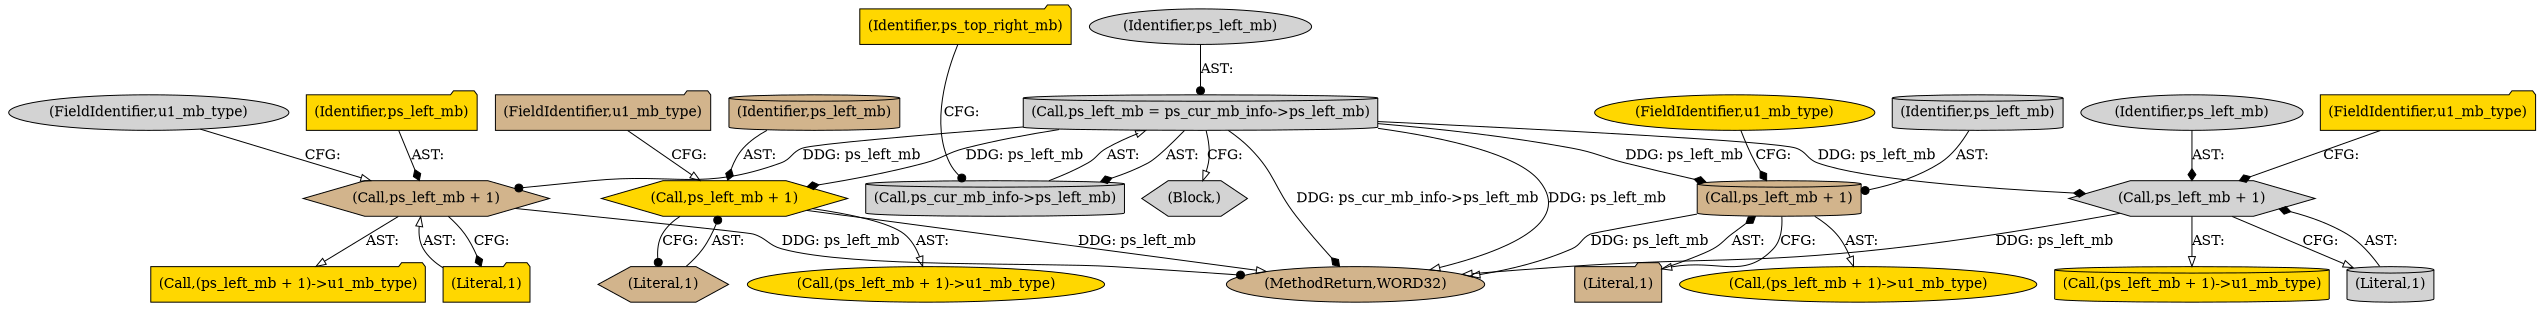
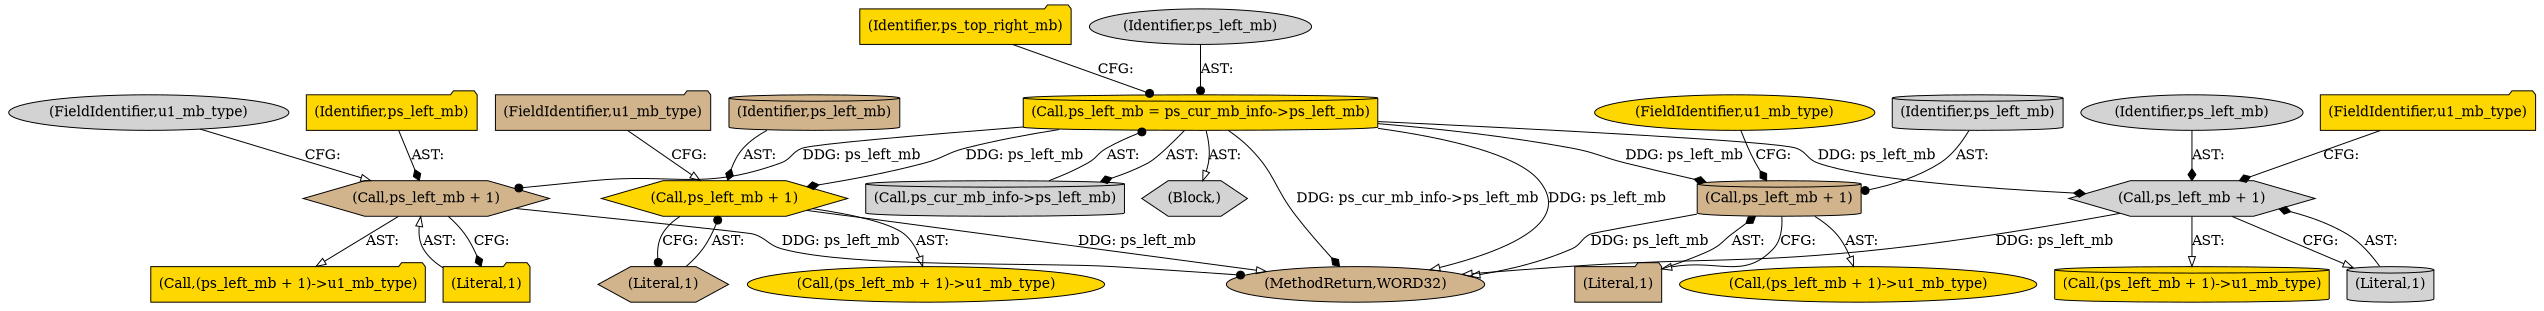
edge "(Identifier,ps_top_right_mb)" -> "(Call,ps_cur_mb_info->ps_left_mb)": now "(Identifier,ps_top_right_mb)" -> "(Call,ps_left_mb = ps_cur_mb_info->ps_left_mb)"
node "(Call,ps_left_mb = ps_cur_mb_info->ps_left_mb)": fillcolor lightgrey -> gold
edge "(Call,ps_left_mb = ps_cur_mb_info->ps_left_mb)" -> "(Block,)": label "CFG: " -> "AST: "
edge "(Call,ps_cur_mb_info->ps_left_mb)" -> "(Call,ps_left_mb = ps_cur_mb_info->ps_left_mb)": arrowhead onormal -> dot
